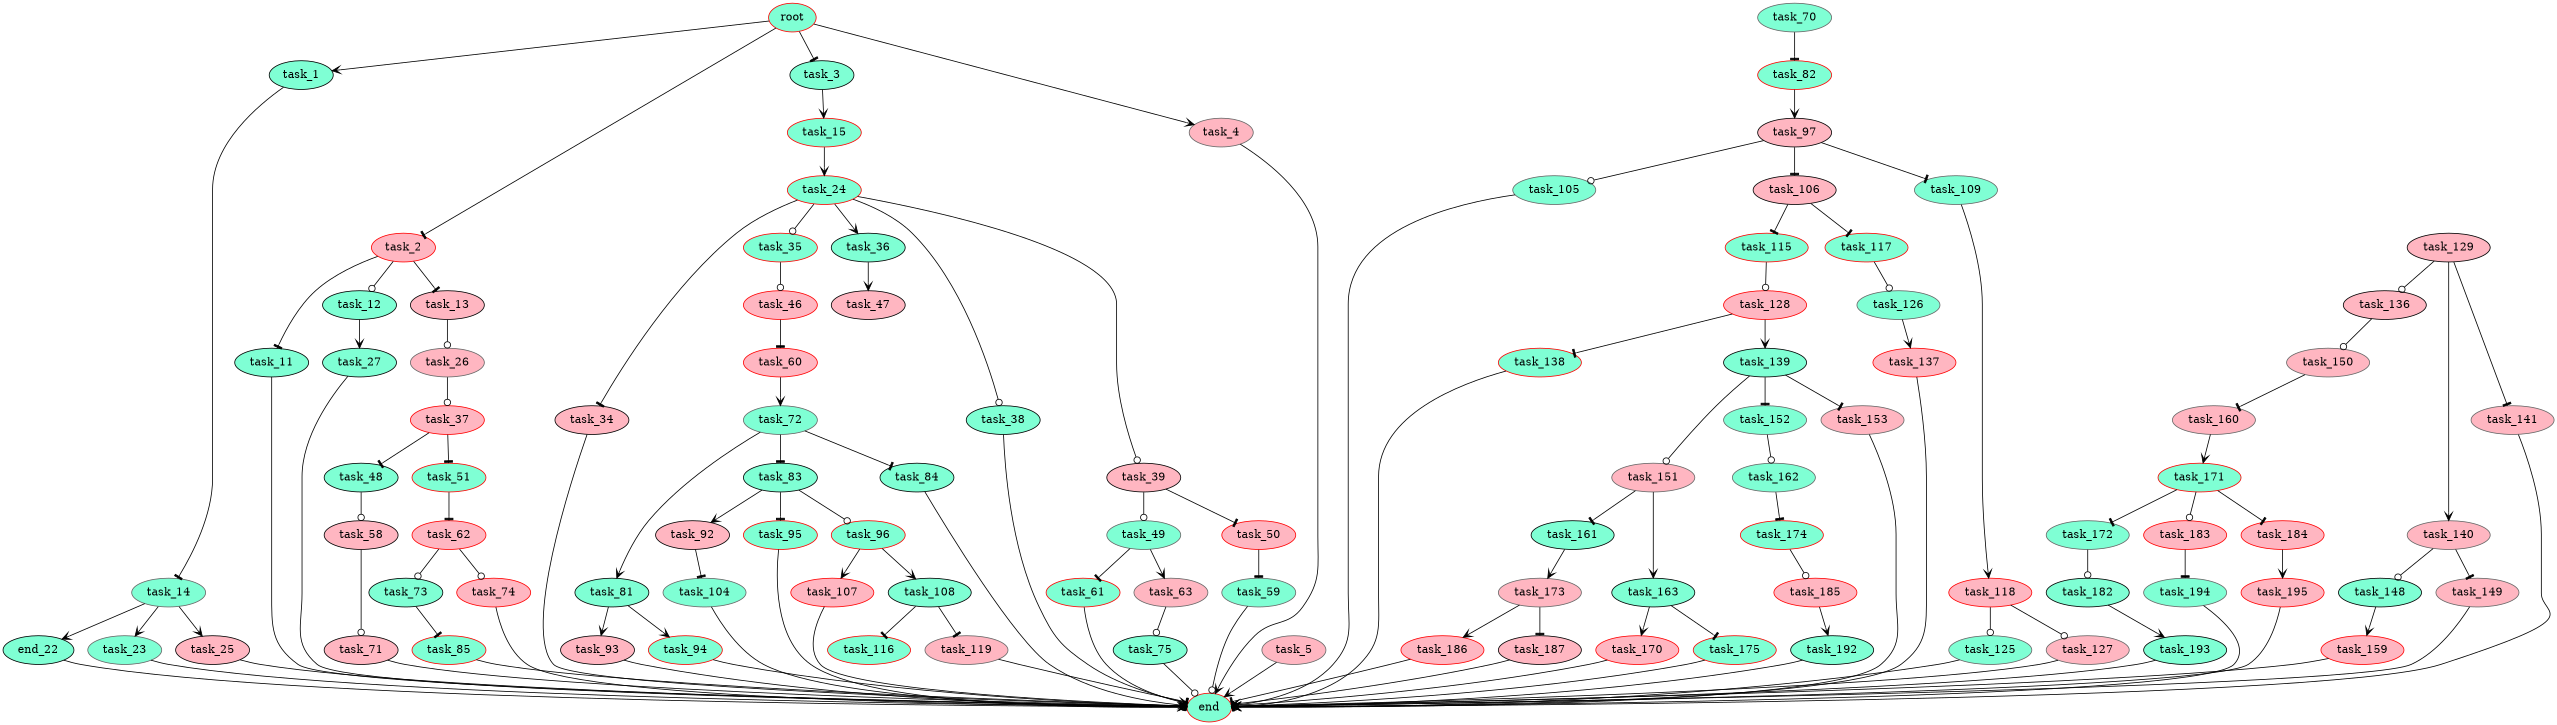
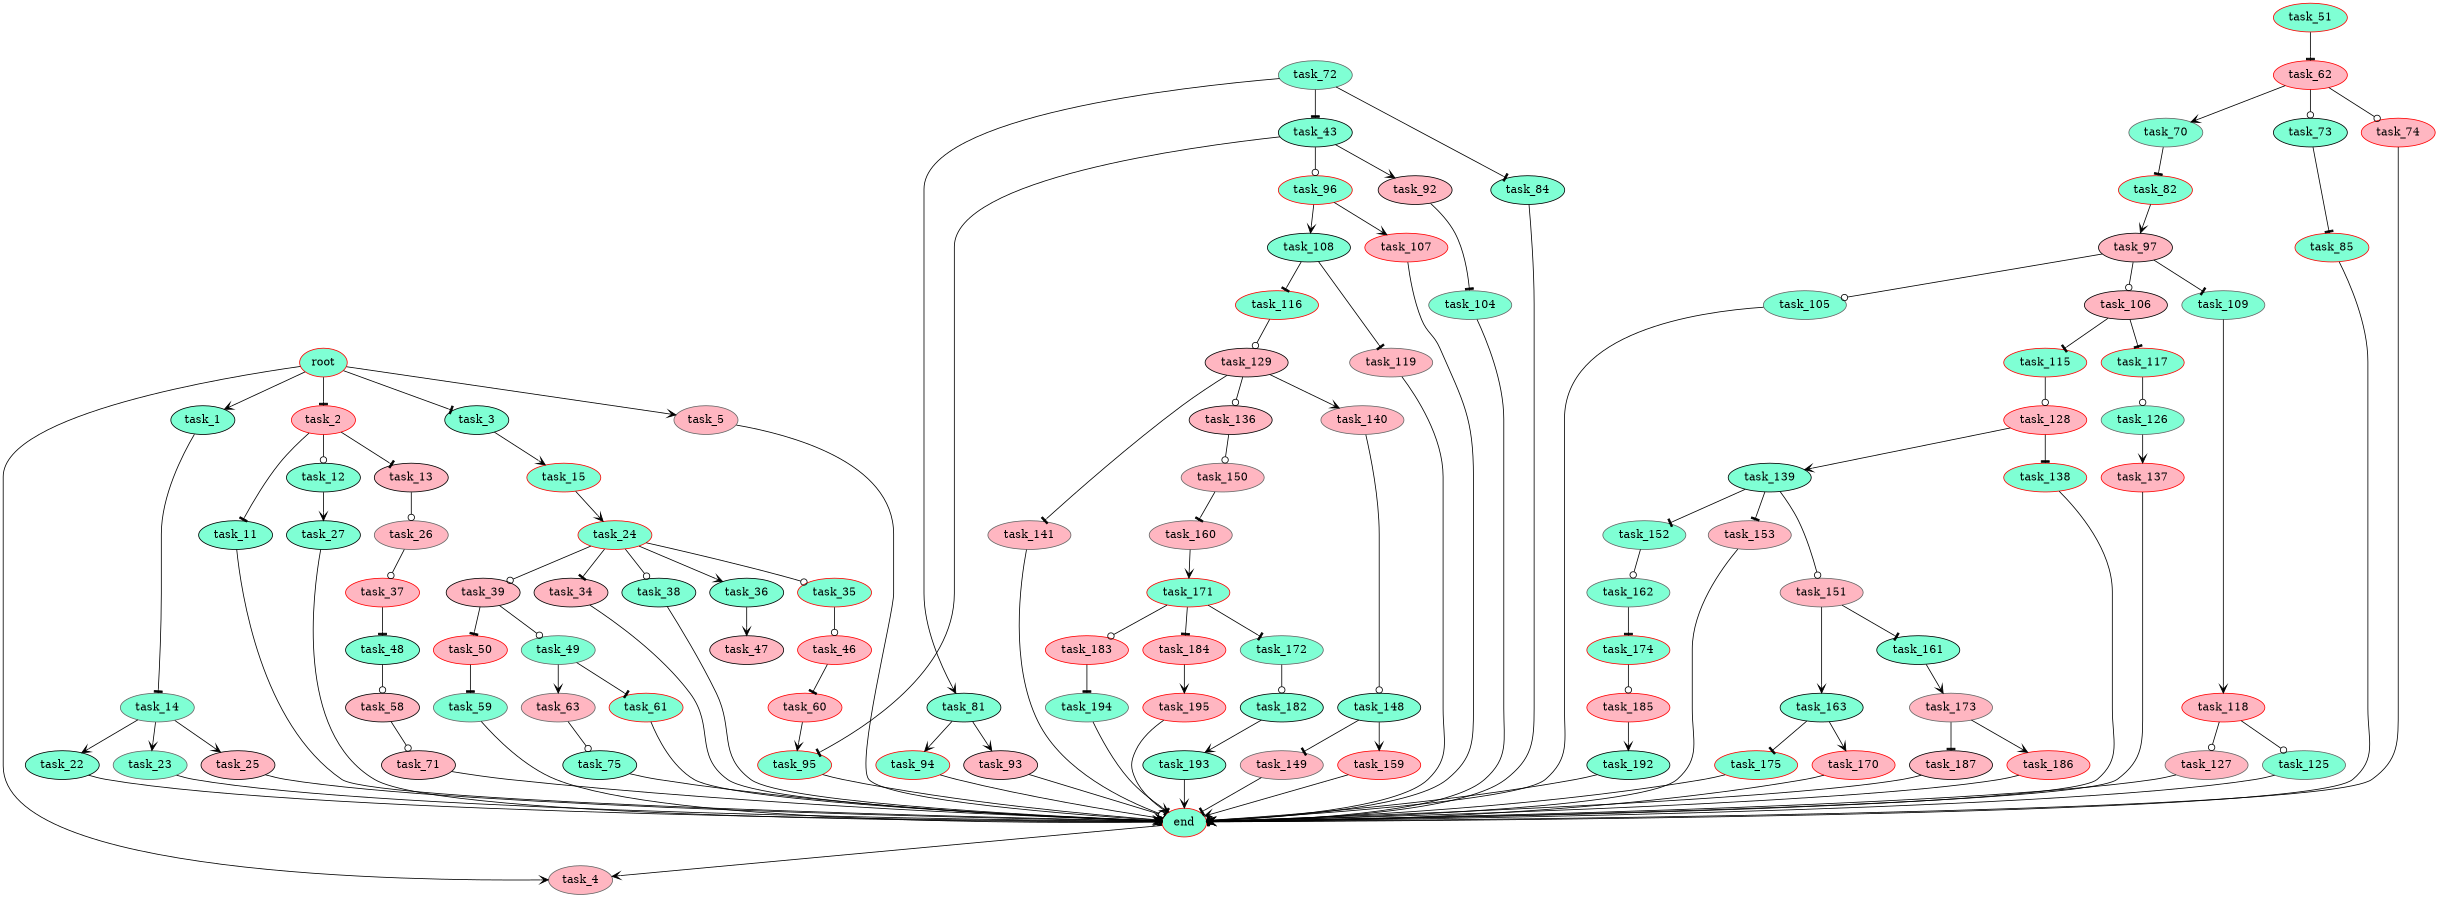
edge "task_62" -> "task_70": added
edge "task_97" -> "task_106": arrowhead tee -> odot
edge "task_116" -> "task_129": added
edge "task_60" -> "task_72": now "task_60" -> "task_95"
edge "root" -> "task_5": added
edge "task_4" -> "end": reversed
edge "task_37" -> "task_51": removed
node "task_83": label "task_83" -> "task_43"
edge "task_140" -> "task_149": now "task_148" -> "task_149"
node "end_22": label "end_22" -> "task_22"
